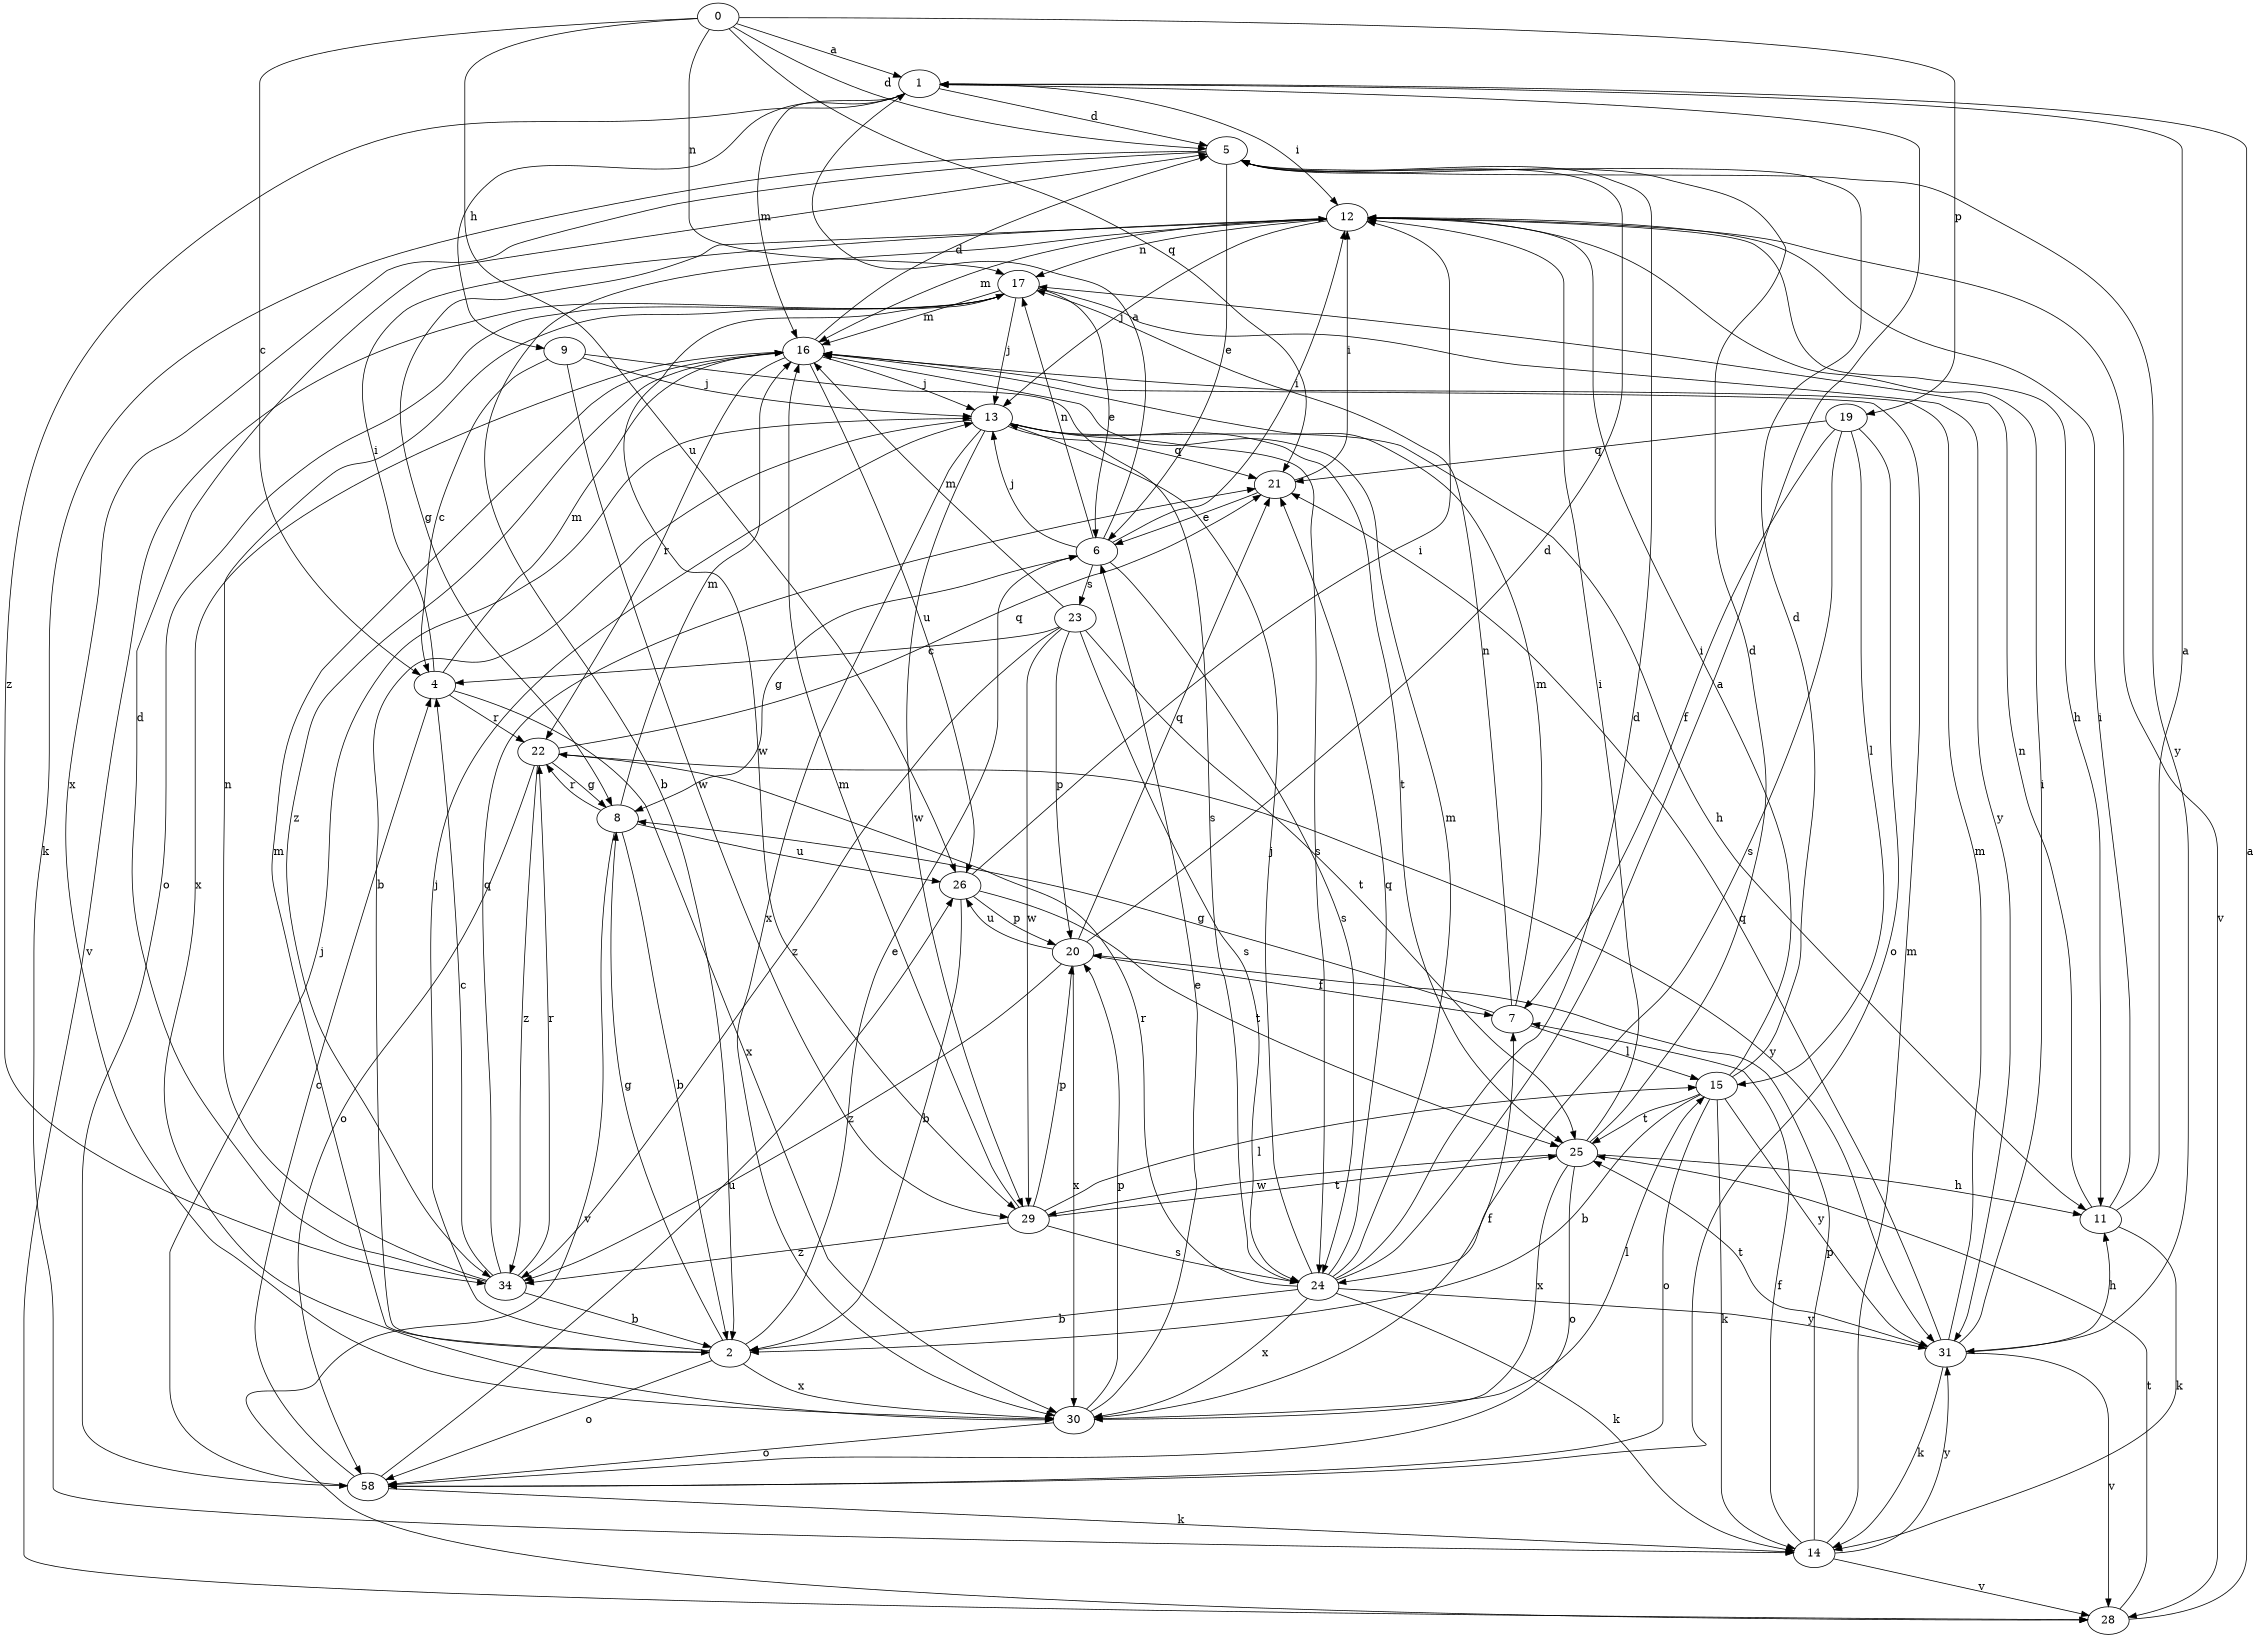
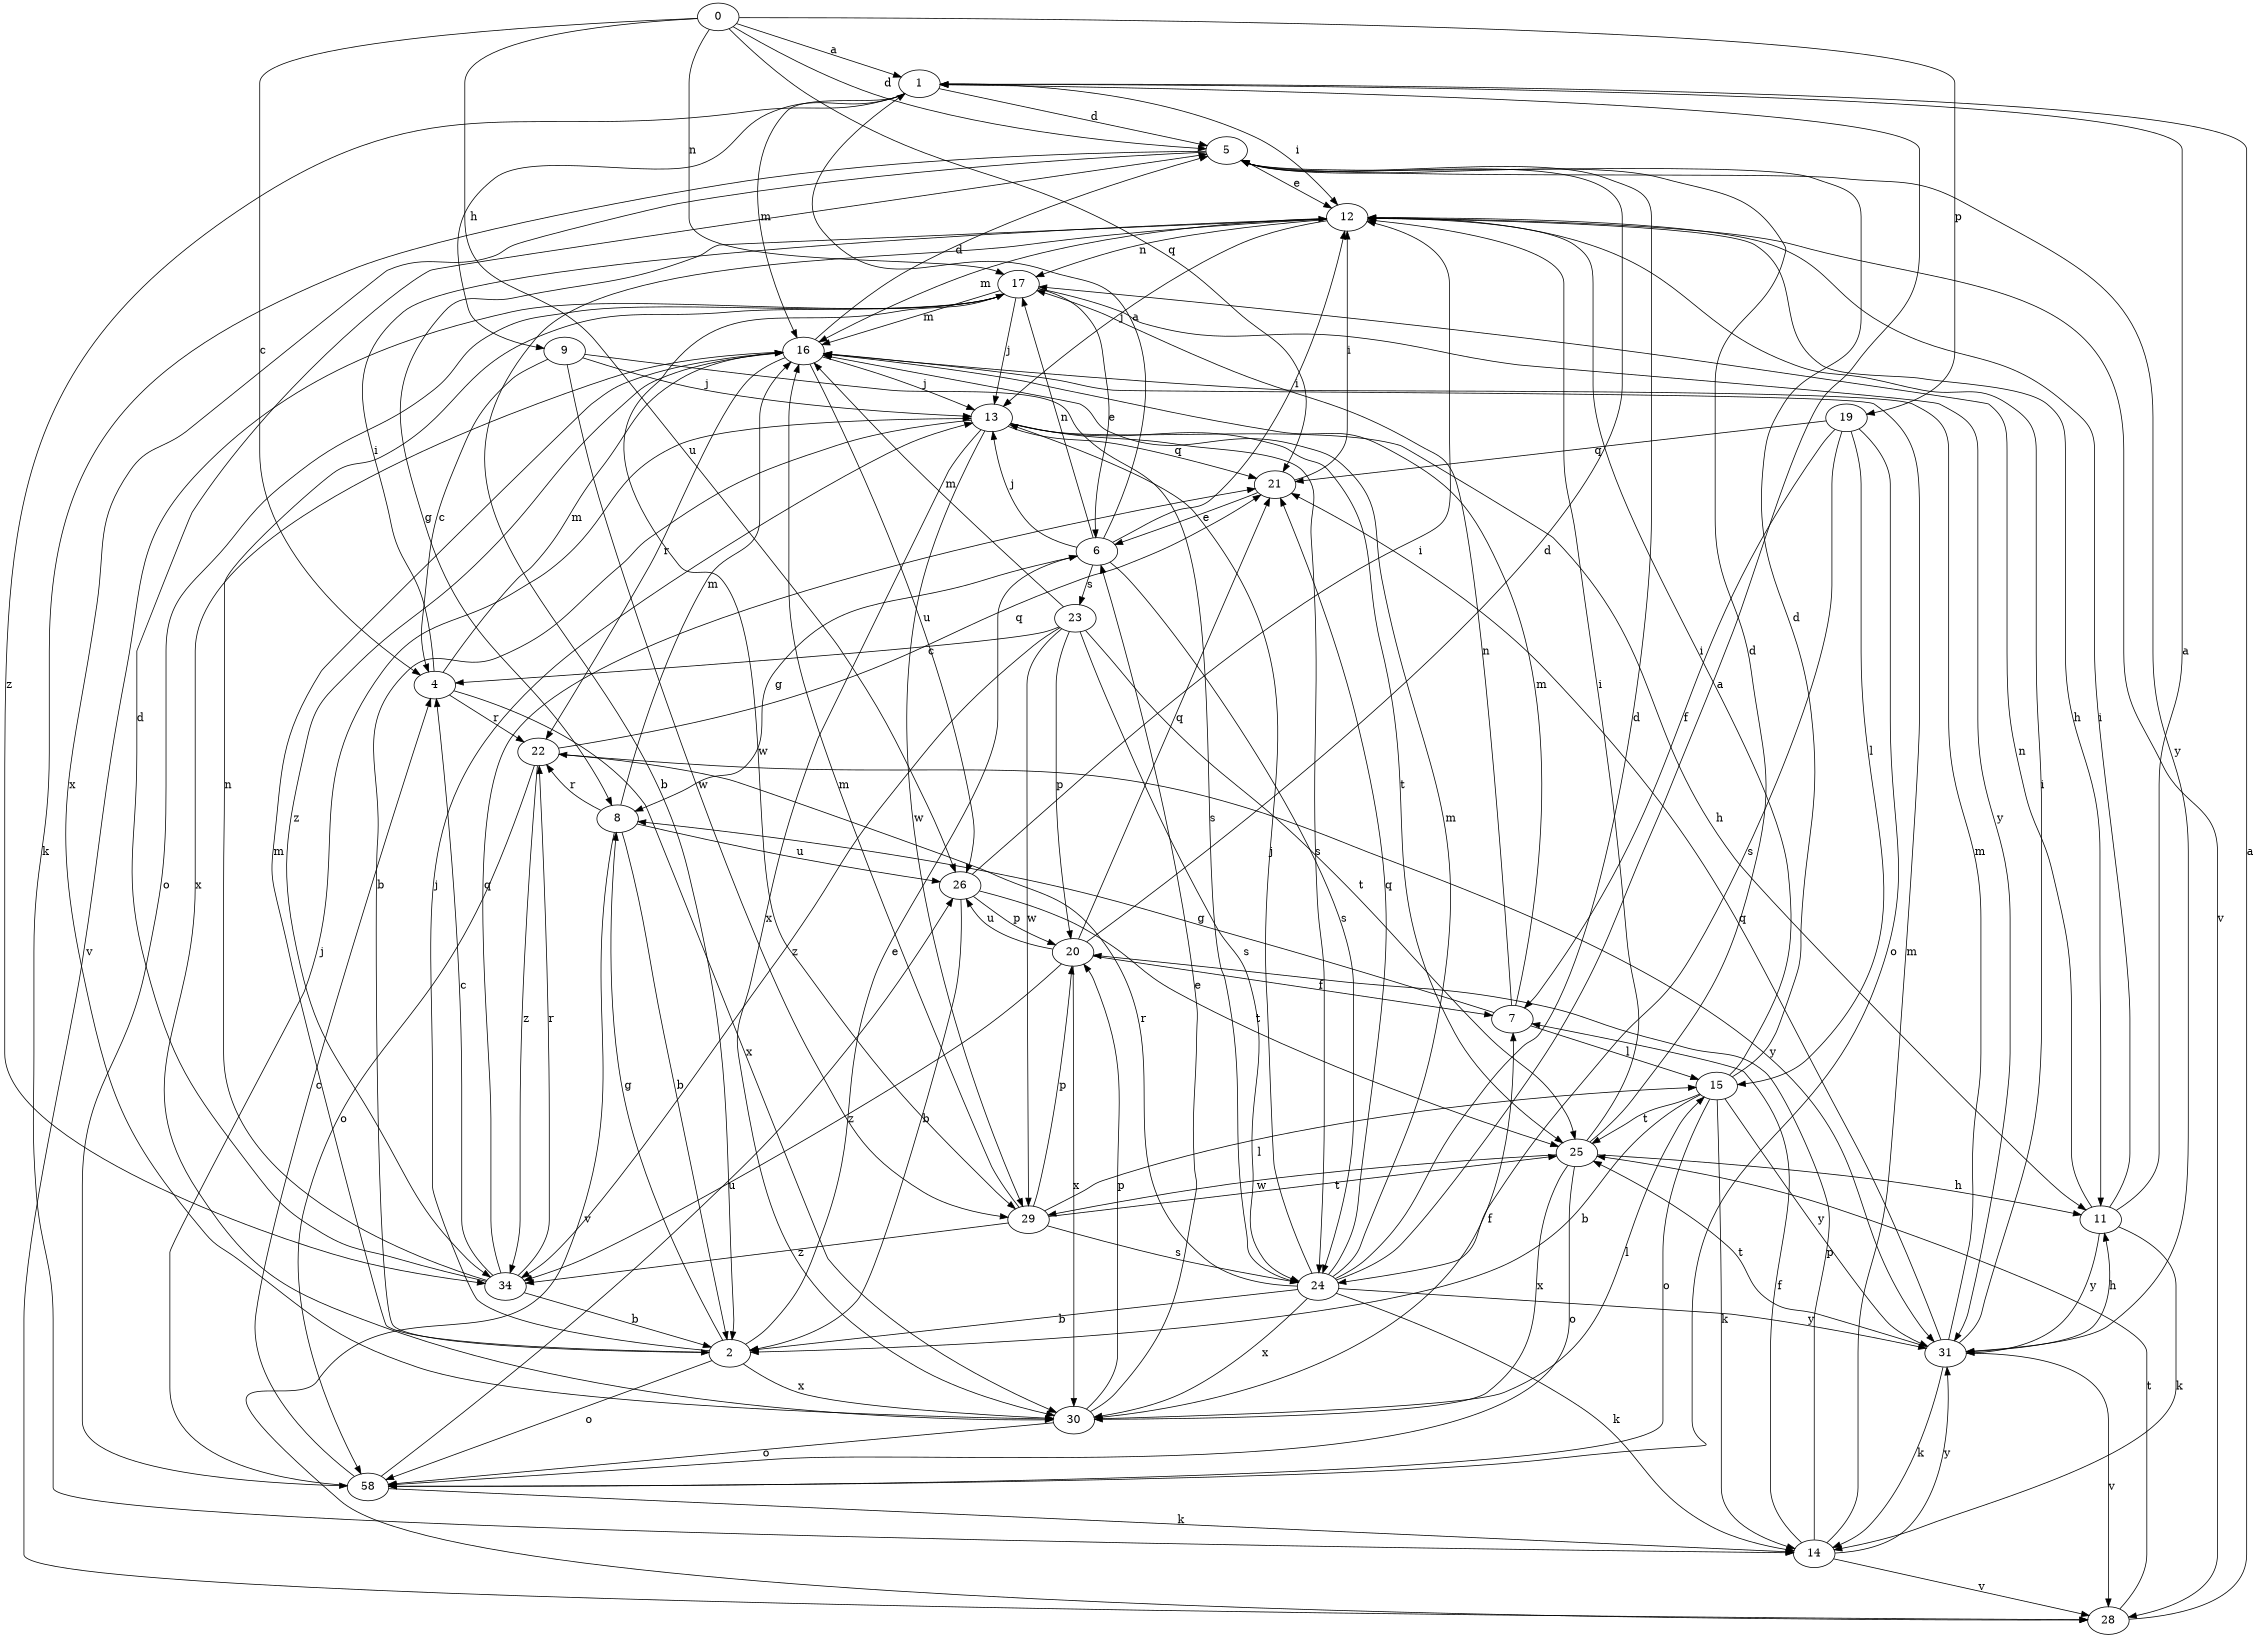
edge "5" -> "6": now "5" -> "12"
edge "22" -> "8": removed, label "g"
edge "11" -> "31": added, label "y"
